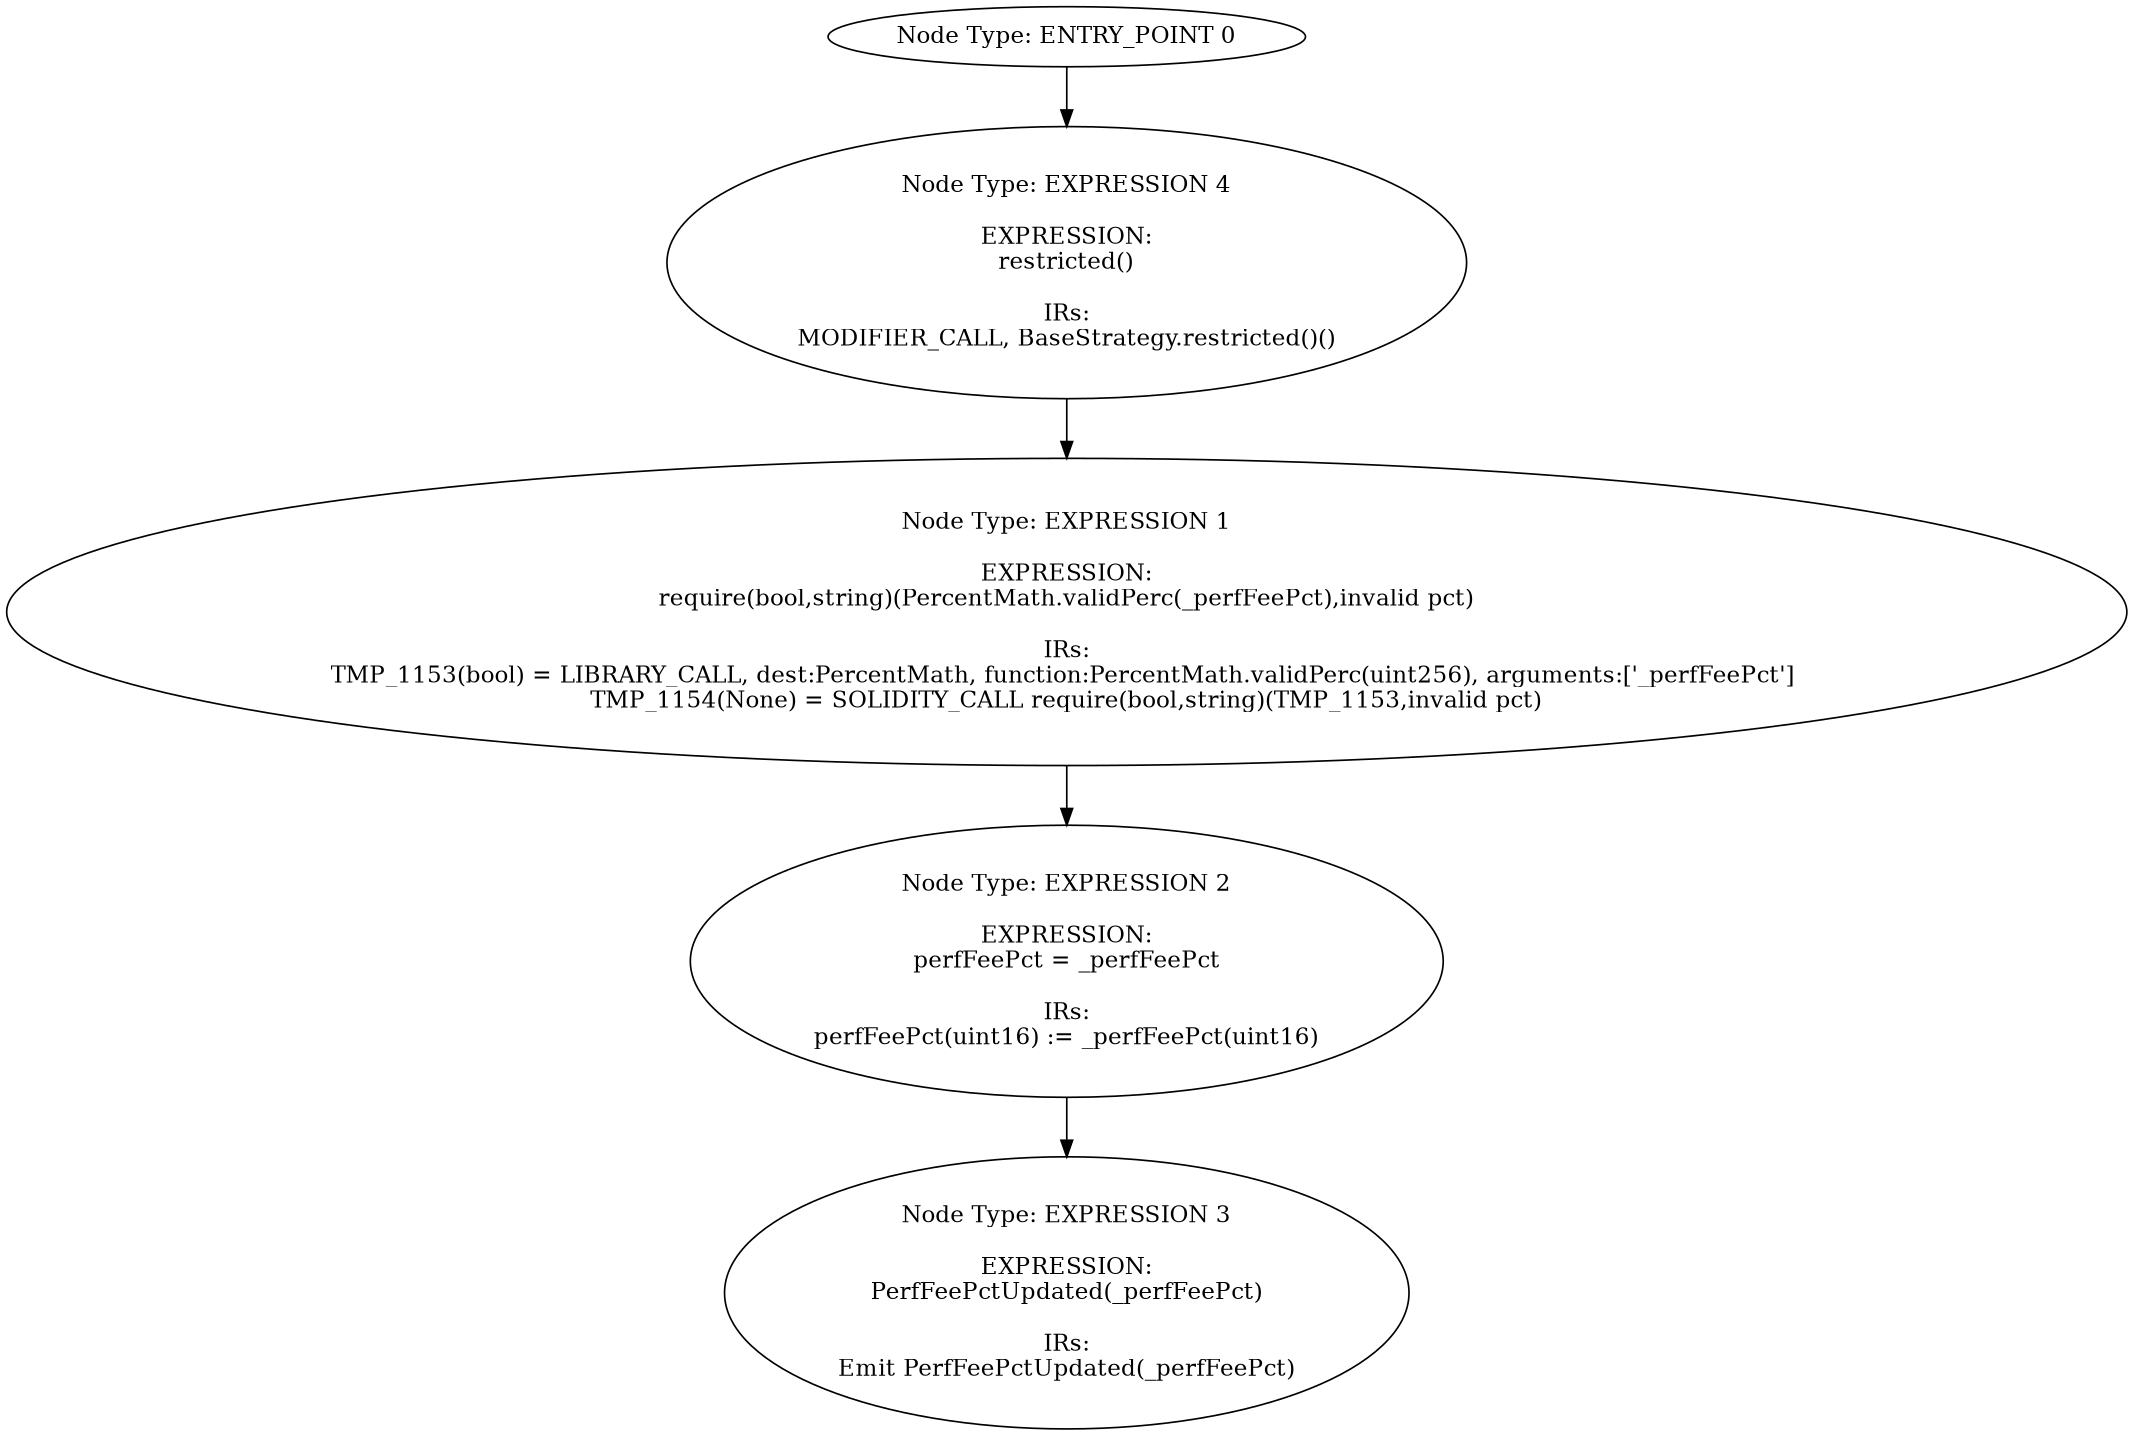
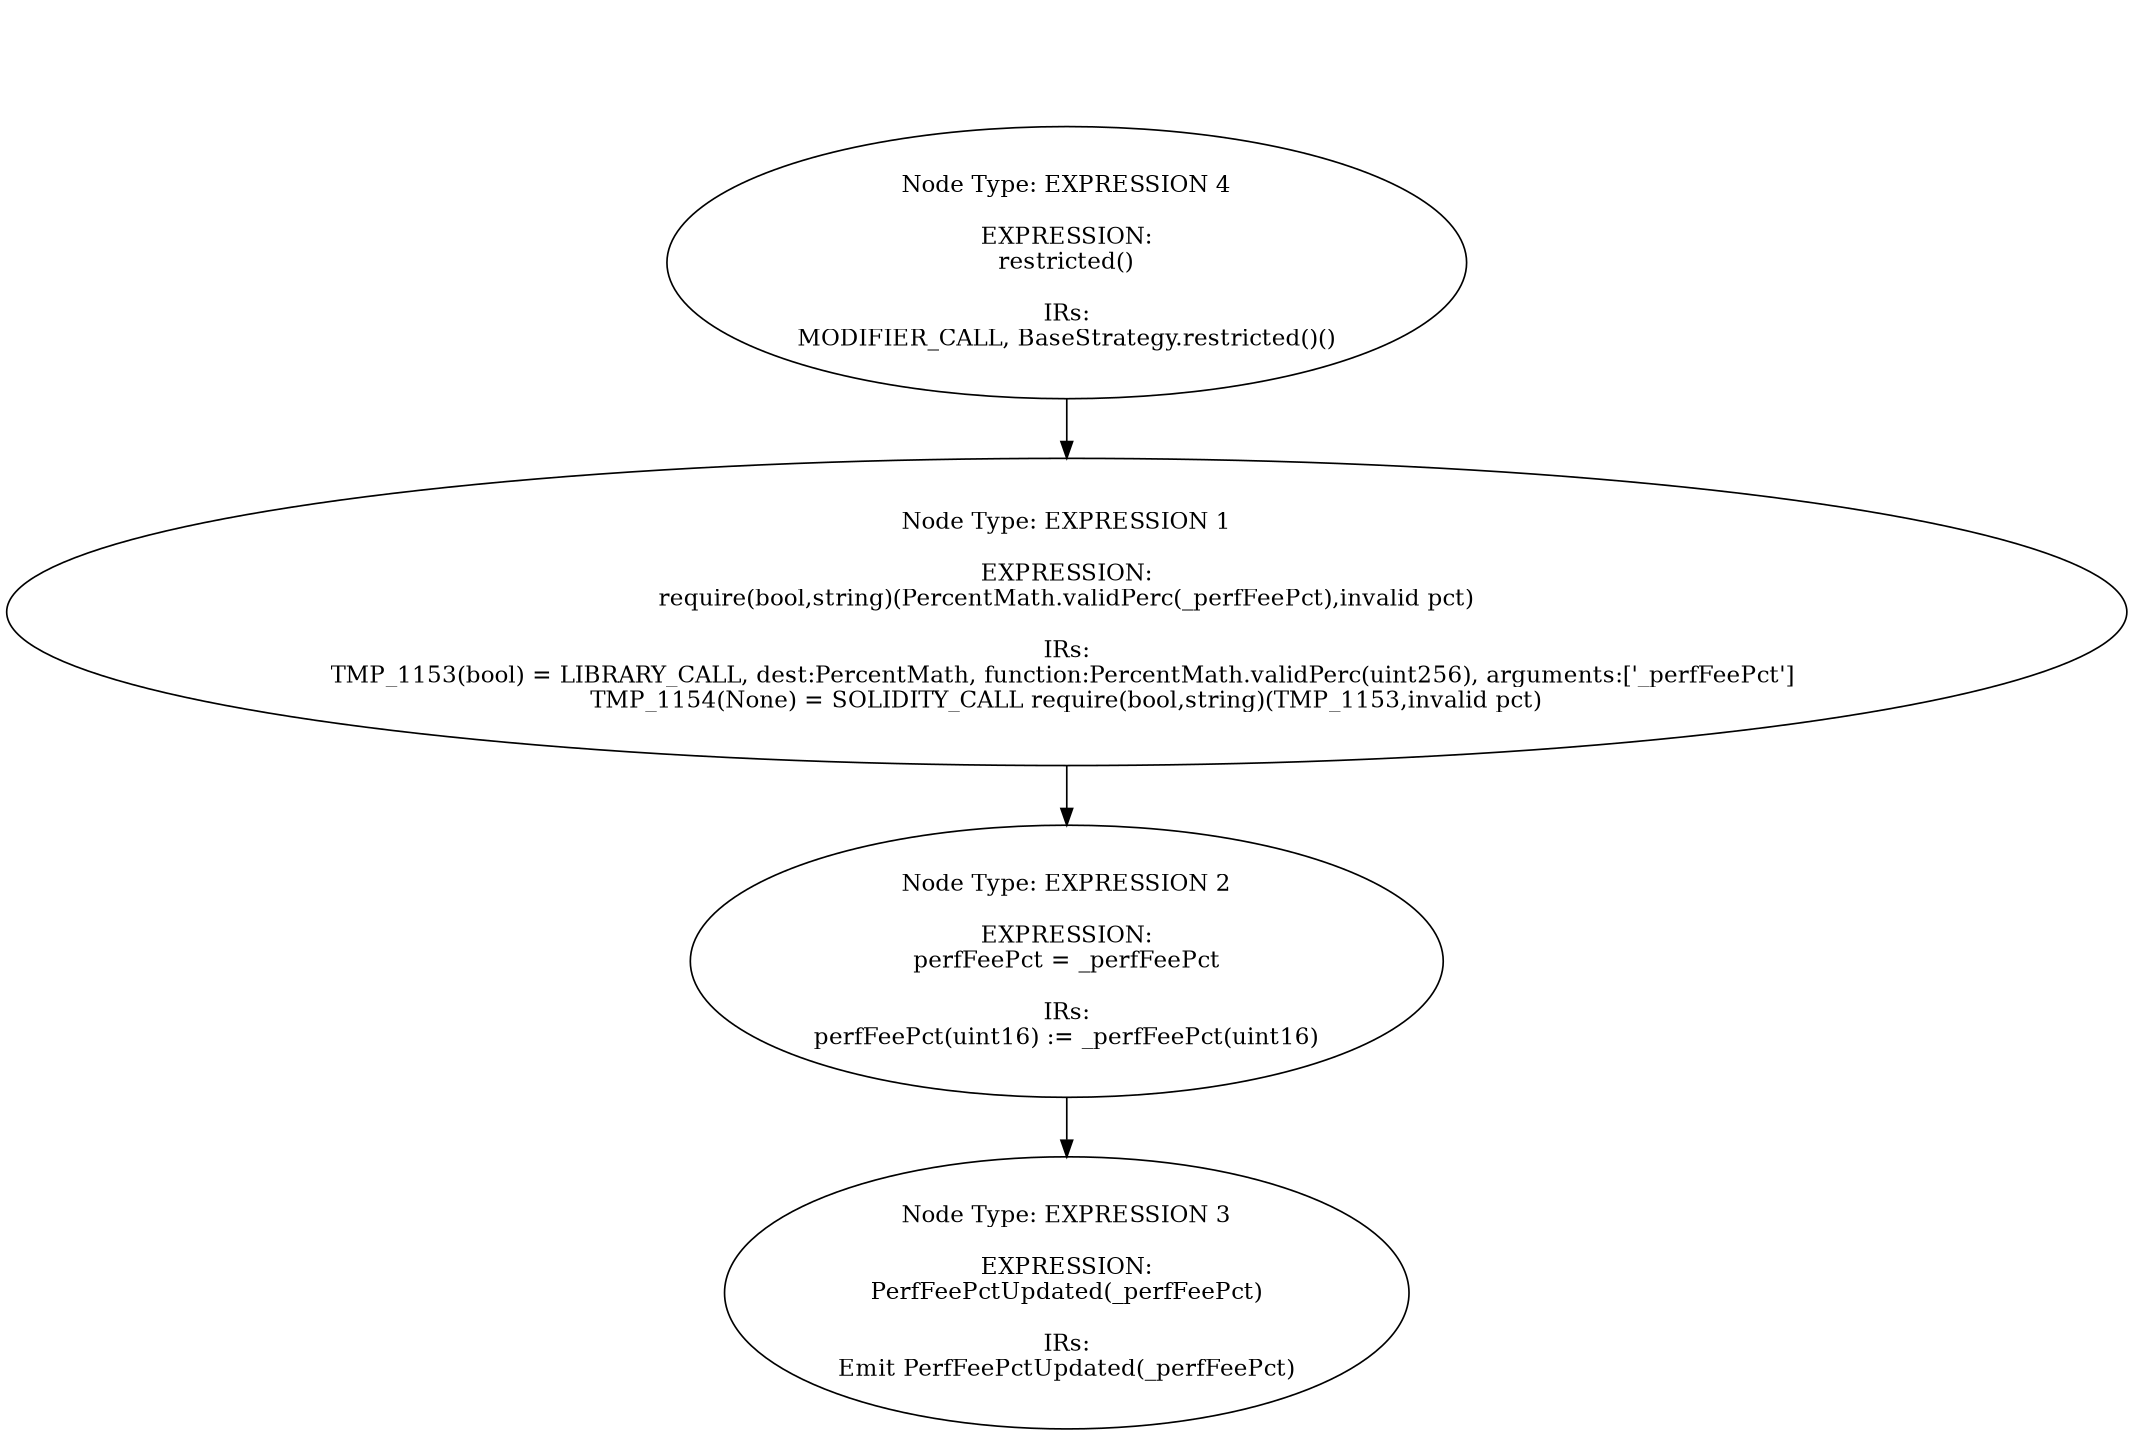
node "Node Type: ENTRY_POINT 0": removed
